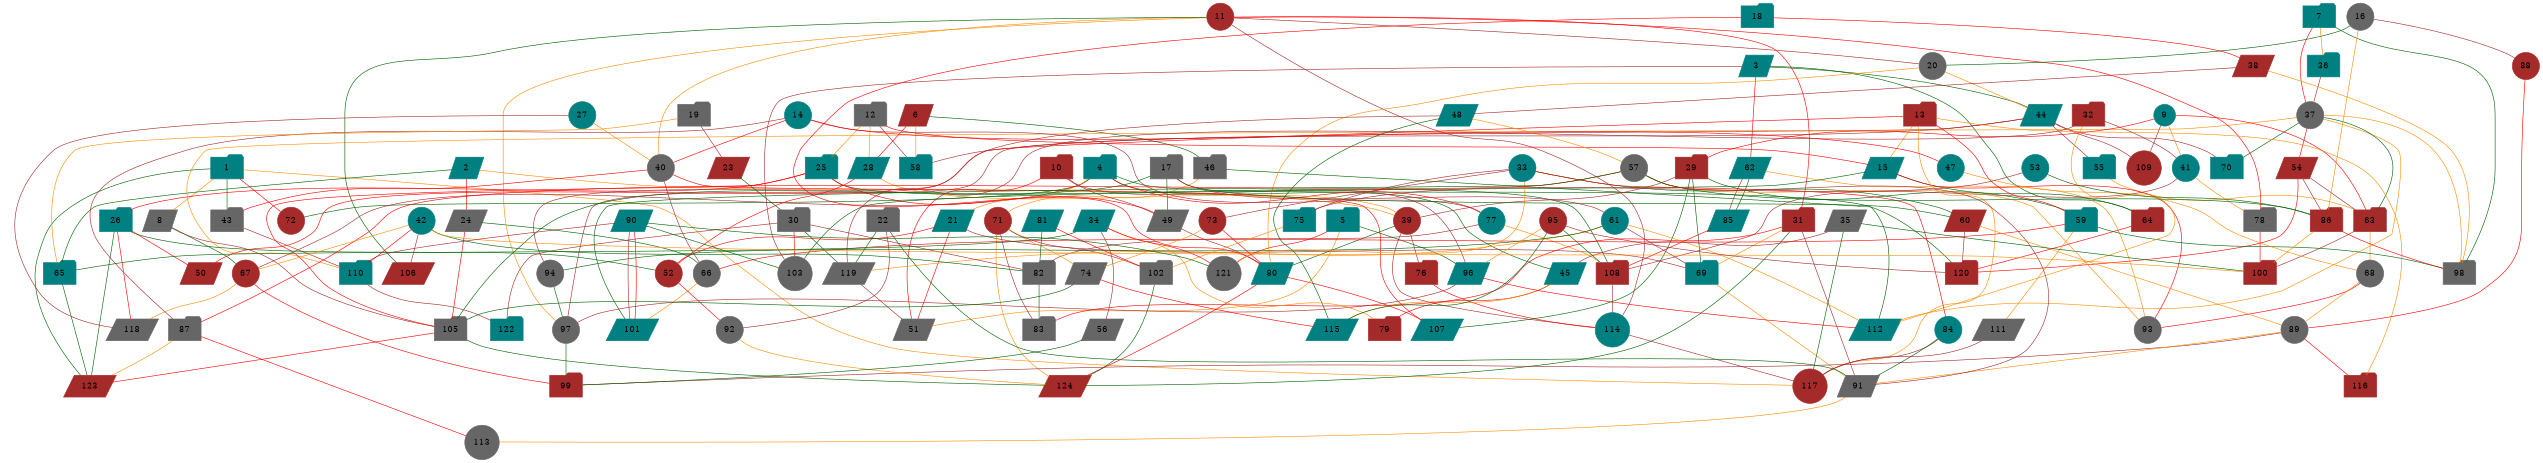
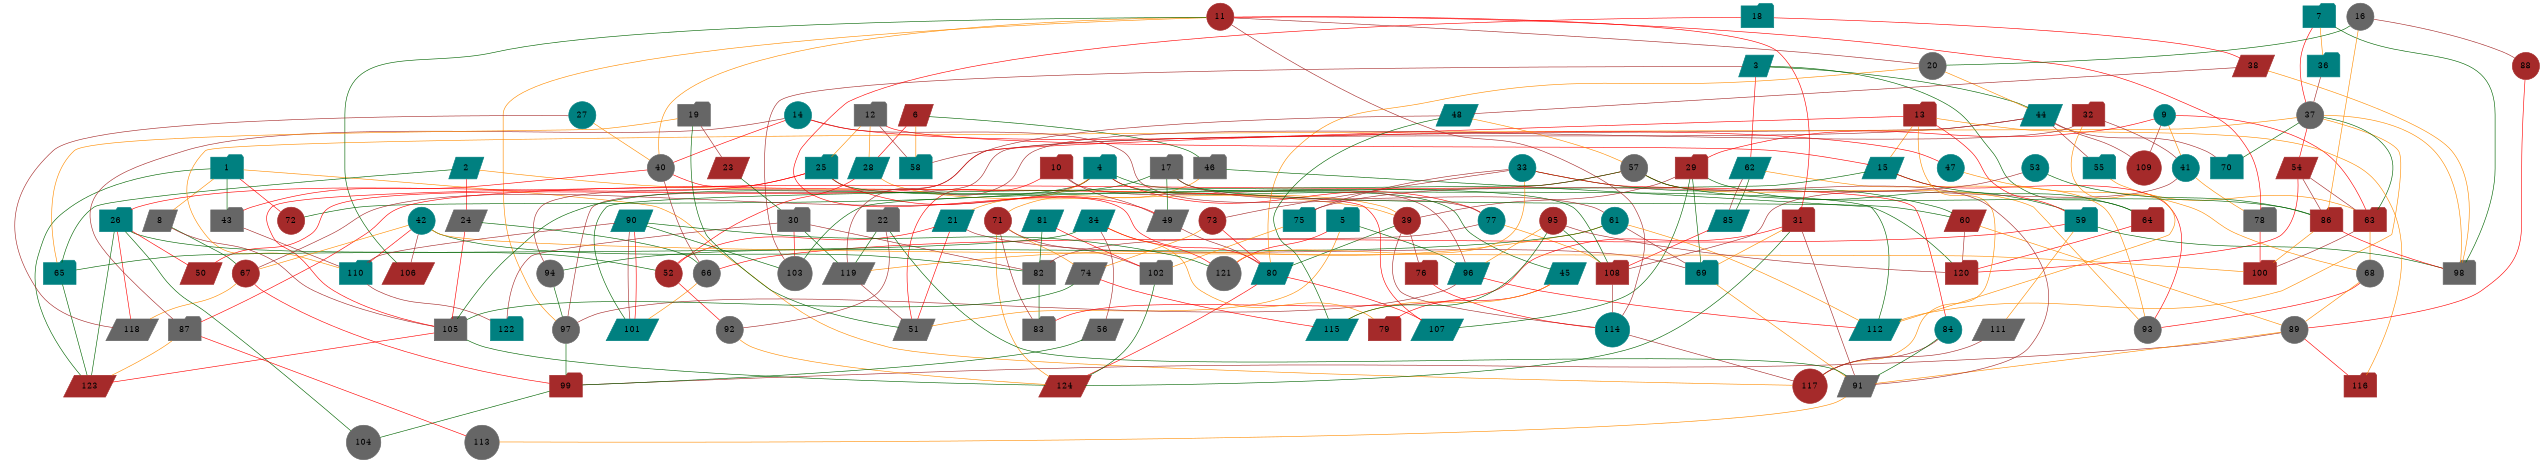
node "35": removed
edge "19" -- "51": added
node "104": added
